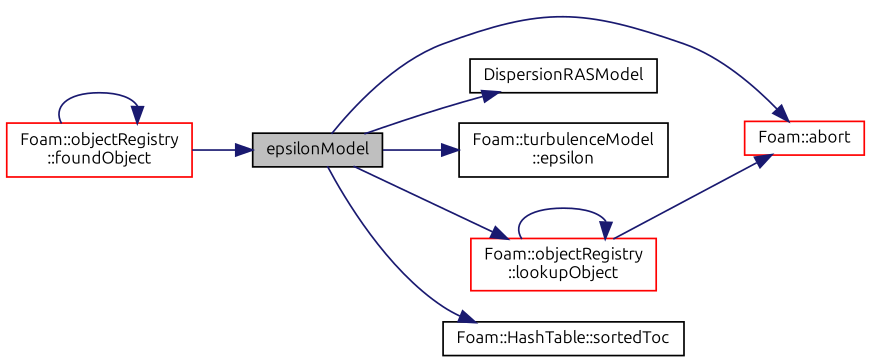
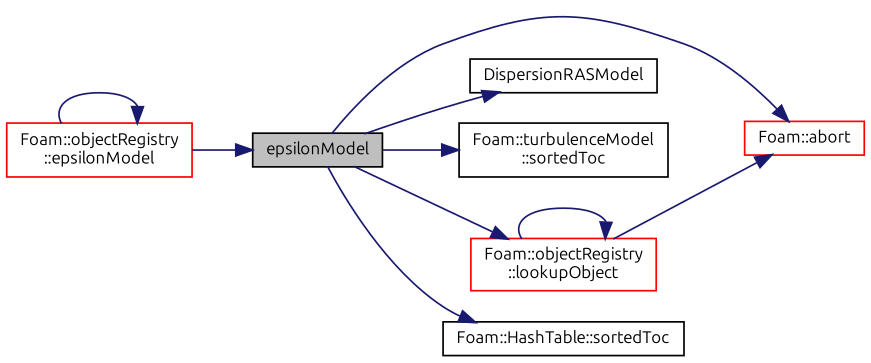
node "Foam::objectRegistry ::foundObject": label "Foam::objectRegistry ::foundObject" -> "Foam::objectRegistry ::epsilonModel"
node "Foam::turbulenceModel ::epsilon": label "Foam::turbulenceModel ::epsilon" -> "Foam::turbulenceModel ::sortedToc"
